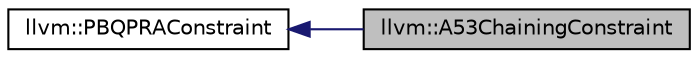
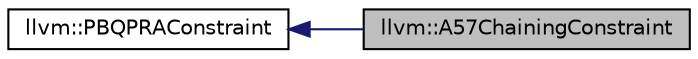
node "llvm::A53ChainingConstraint": label "llvm::A53ChainingConstraint" -> "llvm::A57ChainingConstraint"
